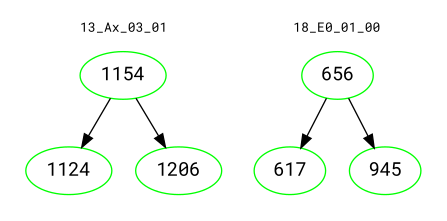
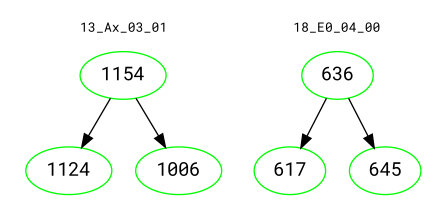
cluster "18_E0_01_00": label "18_E0_01_00" -> "18_E0_04_00"
node "656": label "656" -> "636"
node "1206": label "1206" -> "1006"
node "945": label "945" -> "645"
